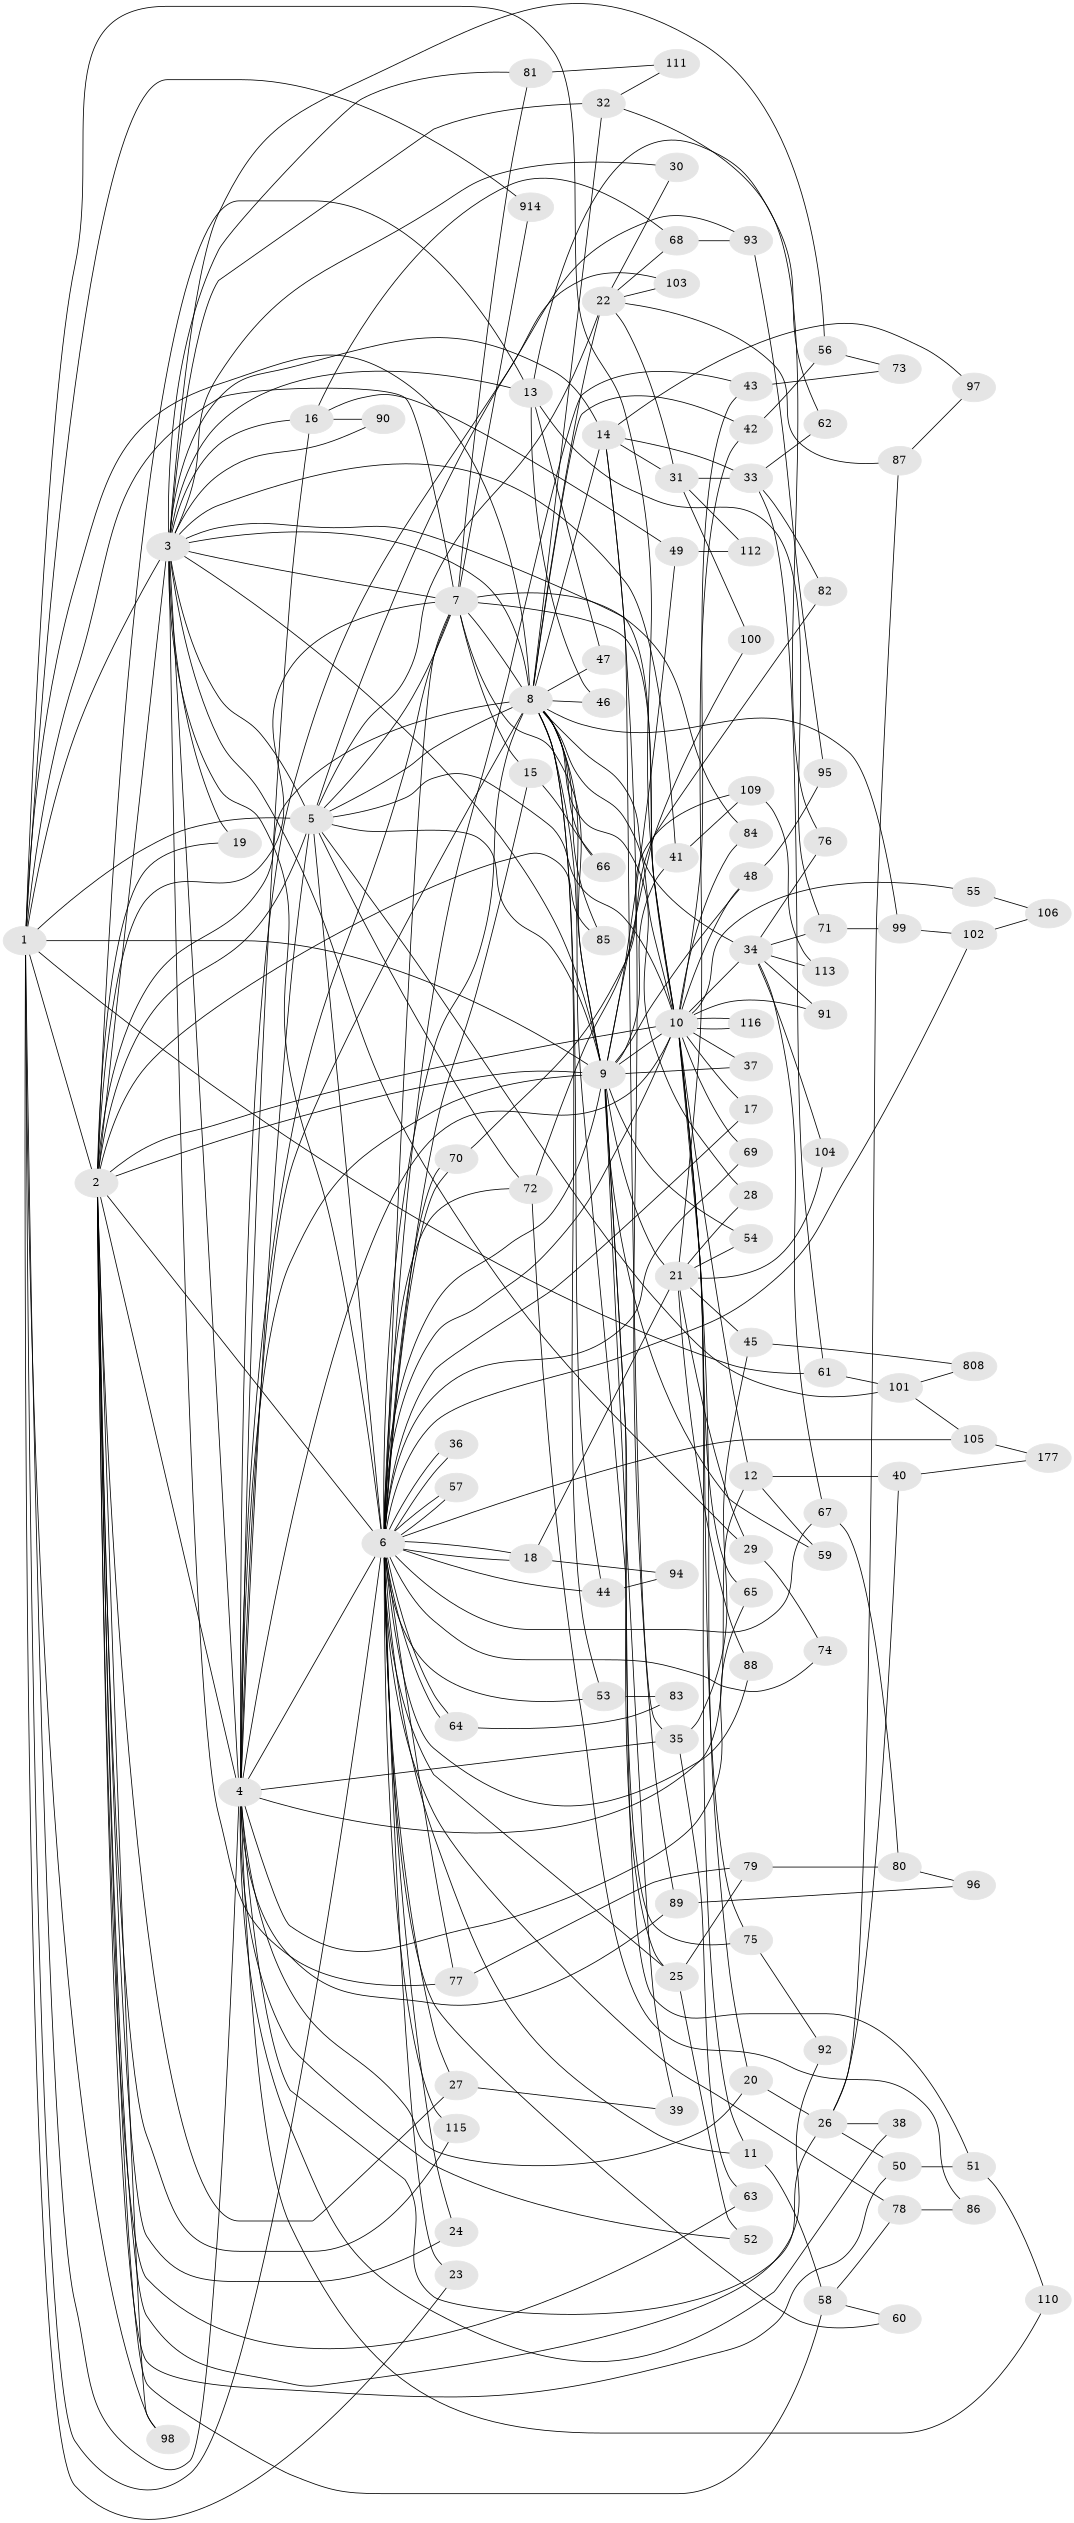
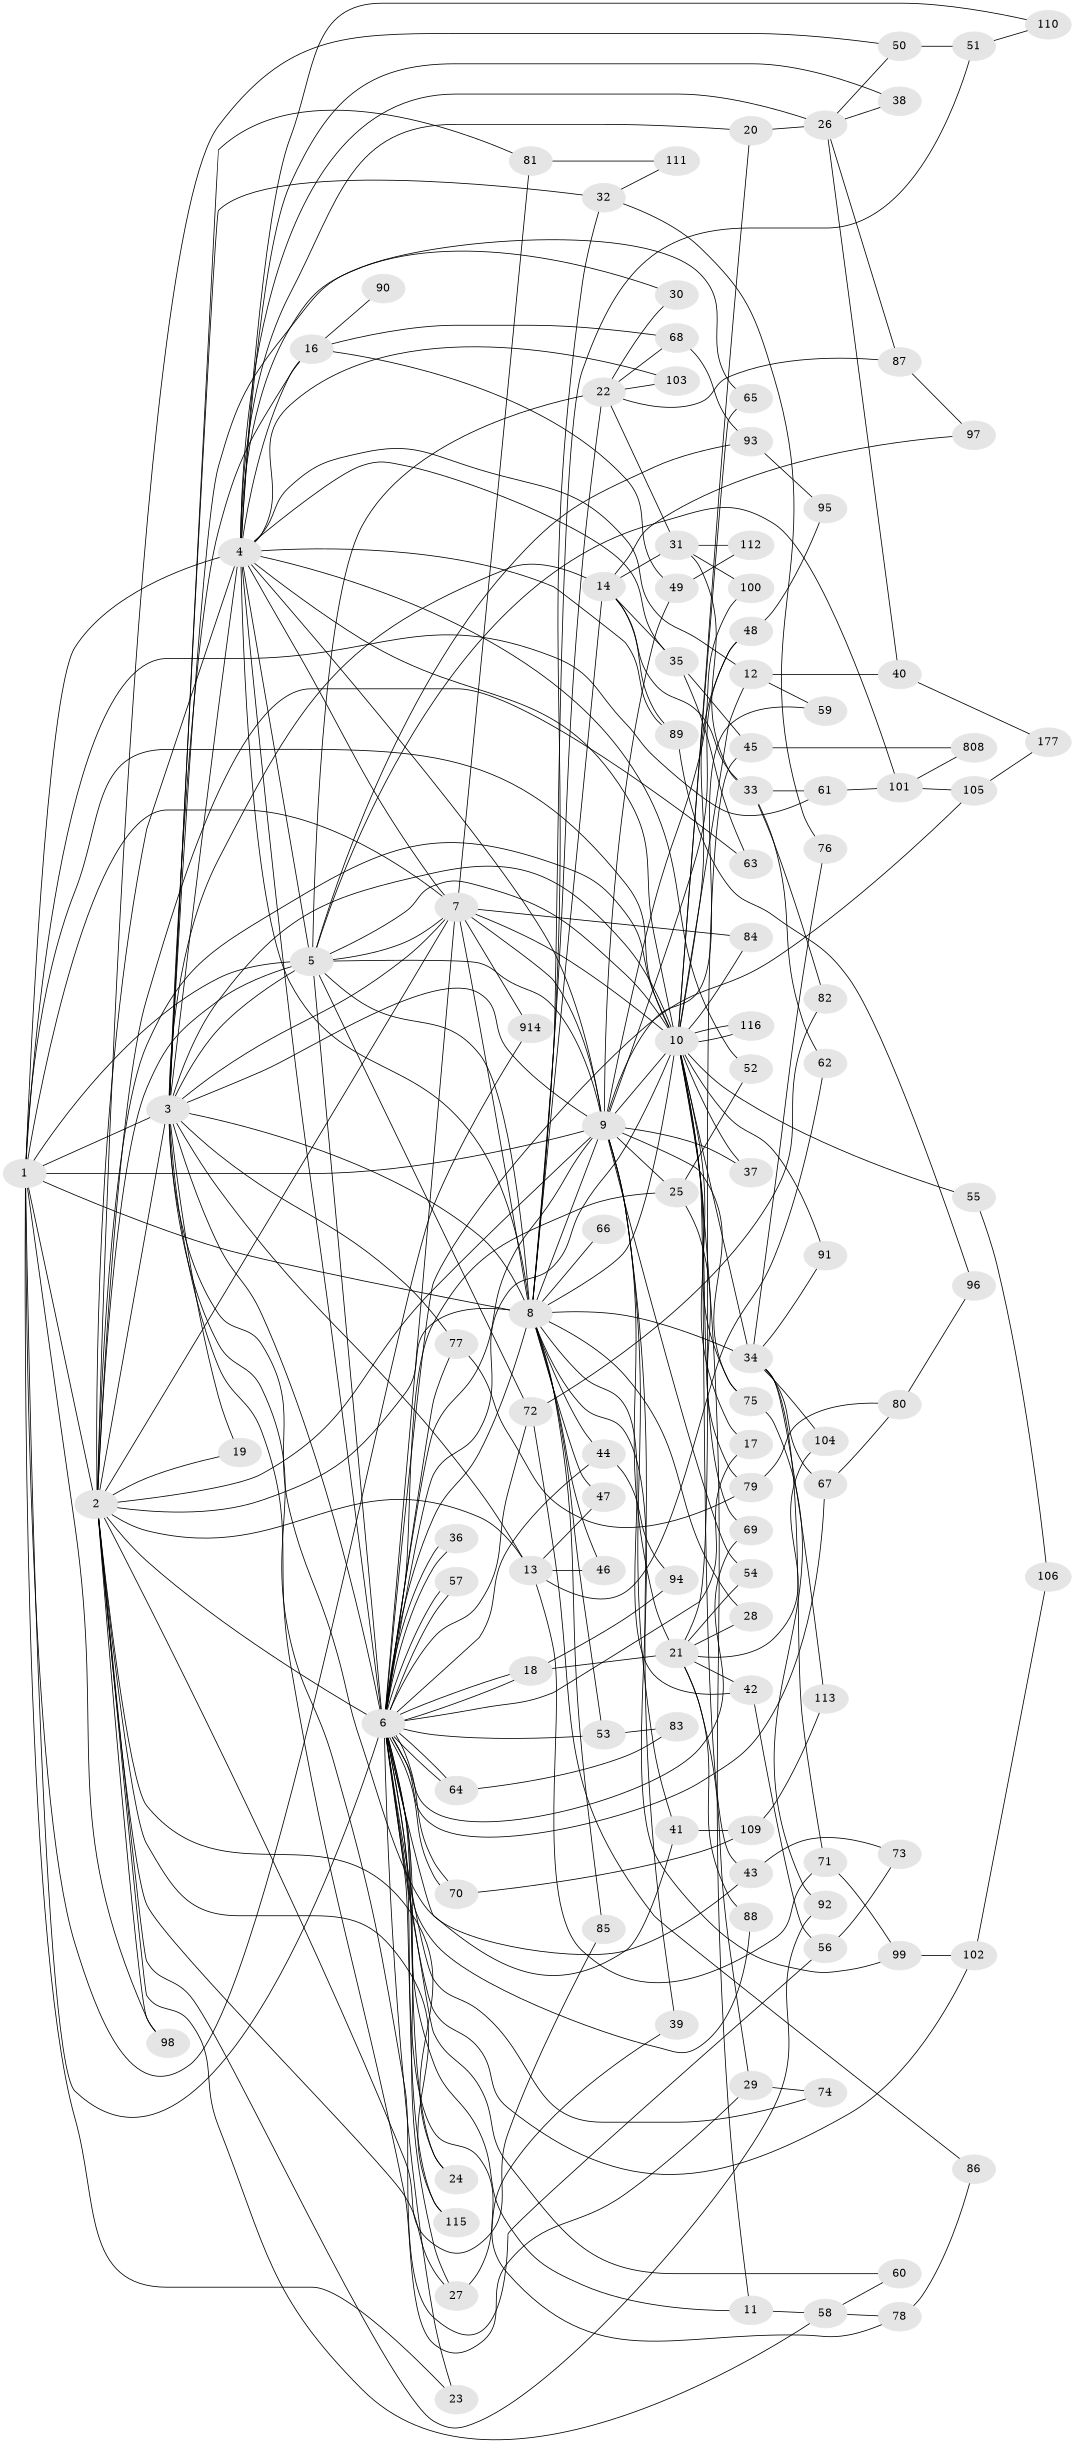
edge "90" -- "3": removed
node "15": removed
